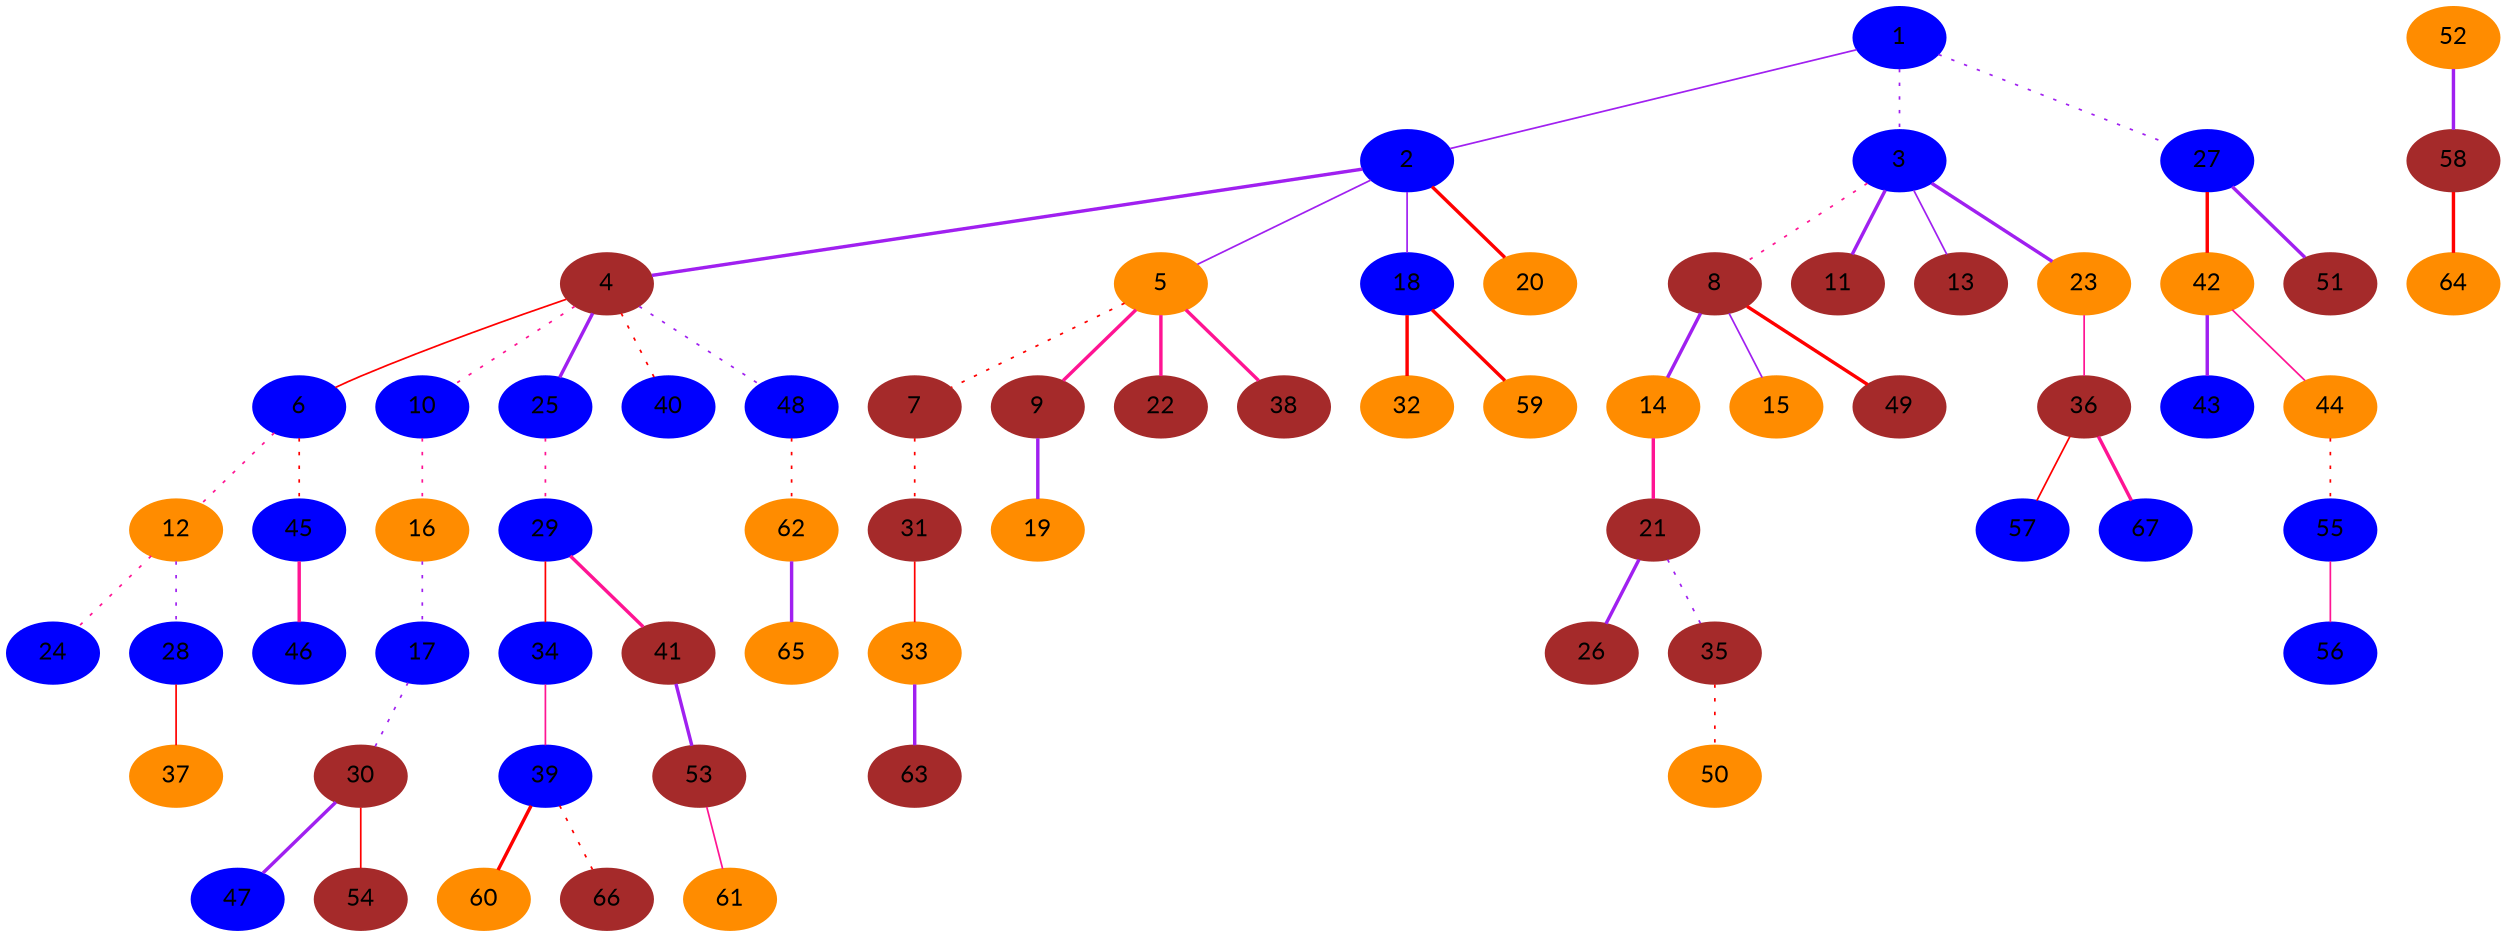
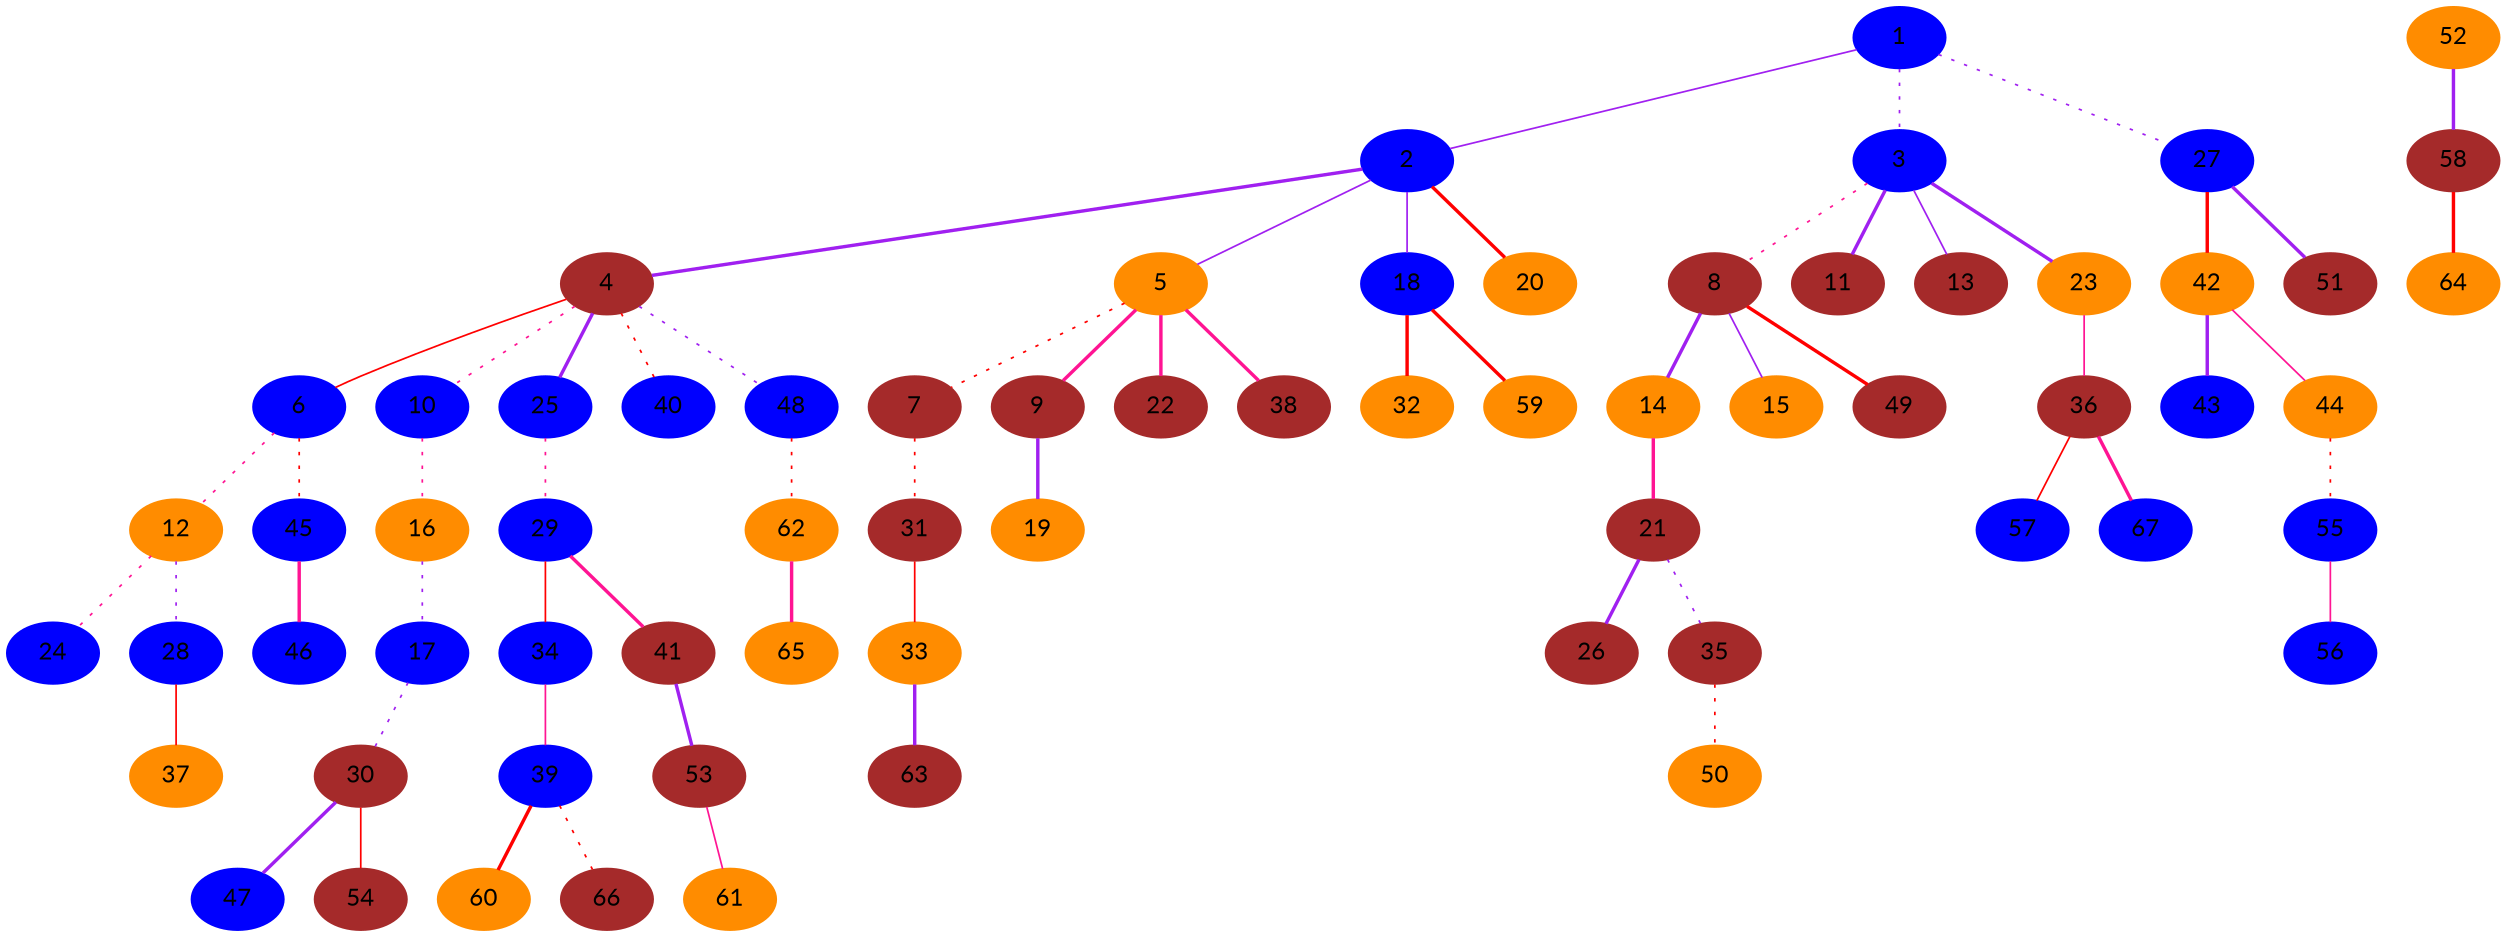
edge "62" -- "65": color purple -> deeppink
